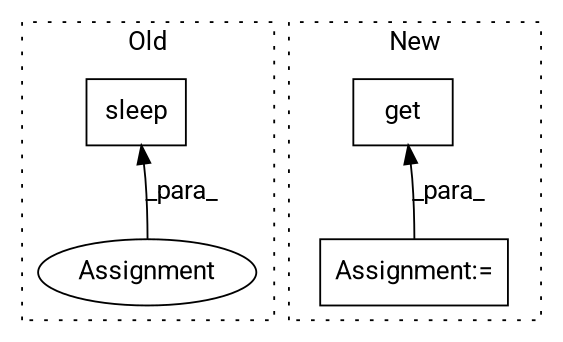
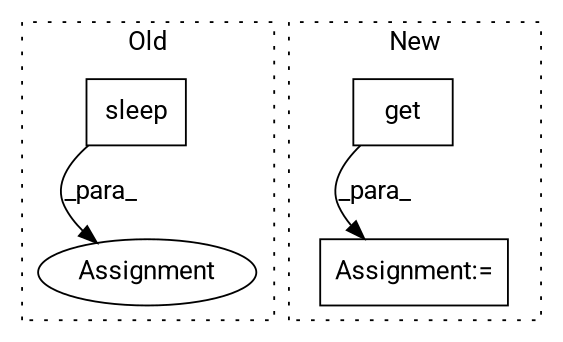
edge "Assignment" -> "sleep": reversed
edge "Assignment:=" -> "get": reversed
